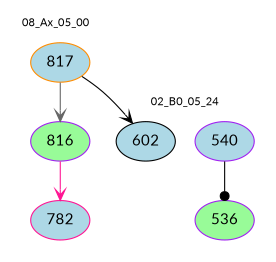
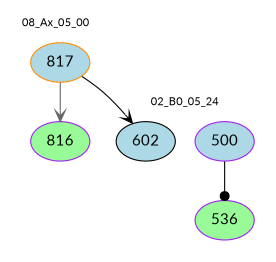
node "540": label "540" -> "500"
node "782": removed
